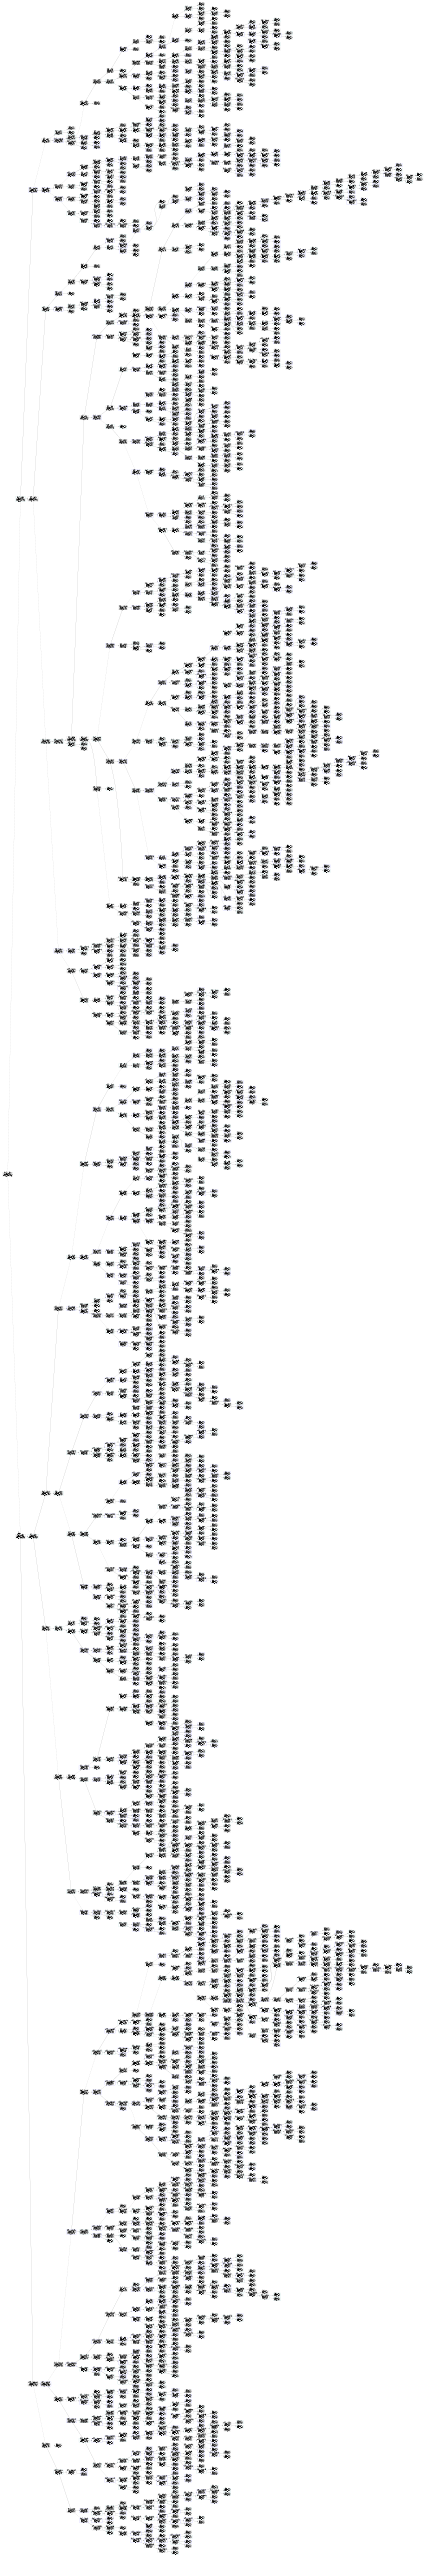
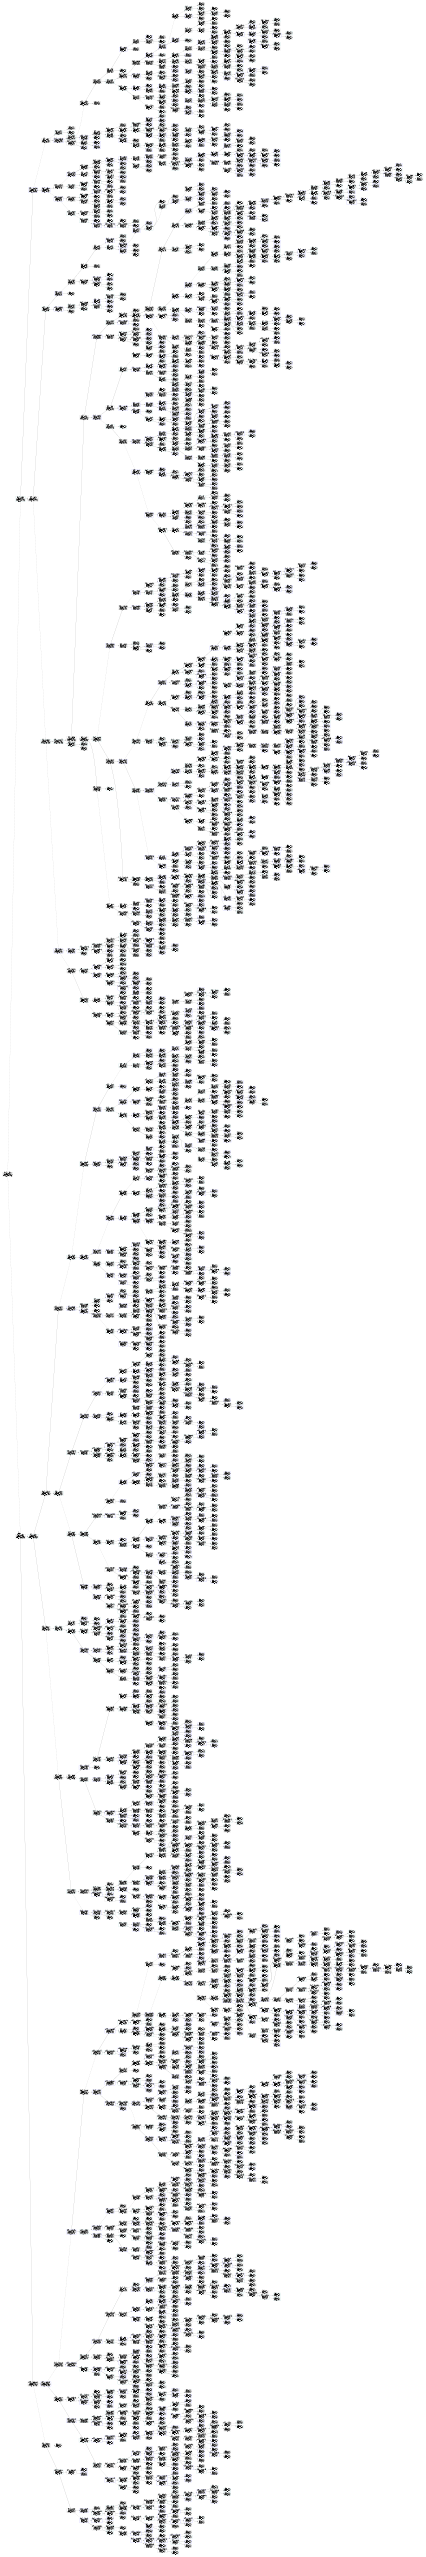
node "X[28] <= 6380.0 gini = 0.36 samples = 13 value = [4, 13]": label "X[28] <= 6380.0 gini = 0.36 samples = 13 value = [4, 13]" -> "X[28] <= 6380.0 gini = 0.36 gini = 13 value = [4, 13]"
